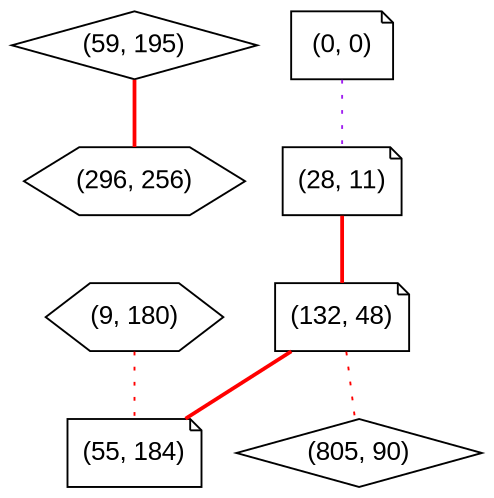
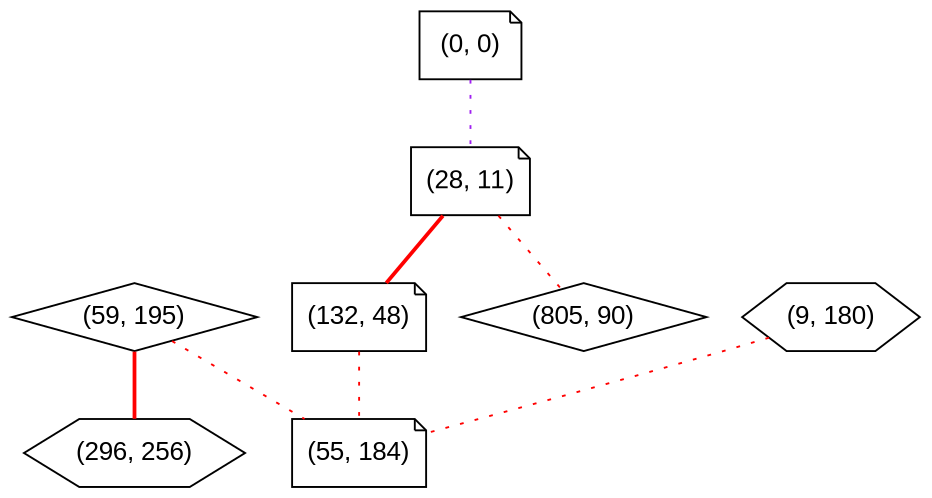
edge "(59, 195)" -- "(55, 184)": added
edge "(132, 48)" -- "(55, 184)": style bold -> dotted
edge "(132, 48)" -- "(805, 90)": now "(28, 11)" -- "(805, 90)"
